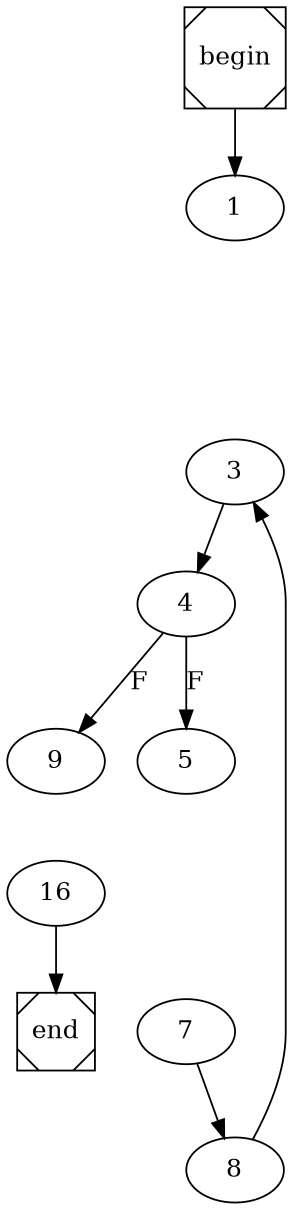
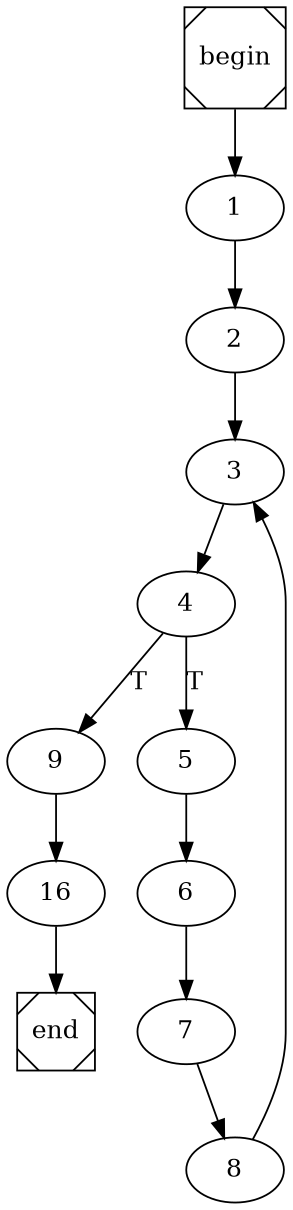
node "2": added
edge "4" -> "9": label "F" -> "T"
edge "4" -> "5": label "F" -> "T"
edge "9" -> "16": added
node "6": added
